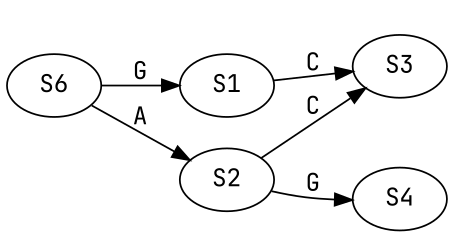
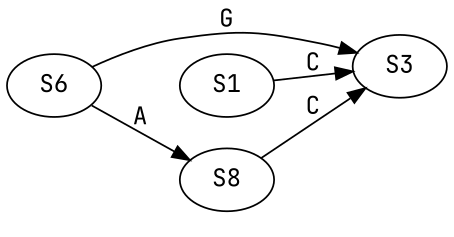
edge "S6" -> "S1": now "S6" -> "S3"
node "S2": label "S2" -> "S8"
node "S4": removed
